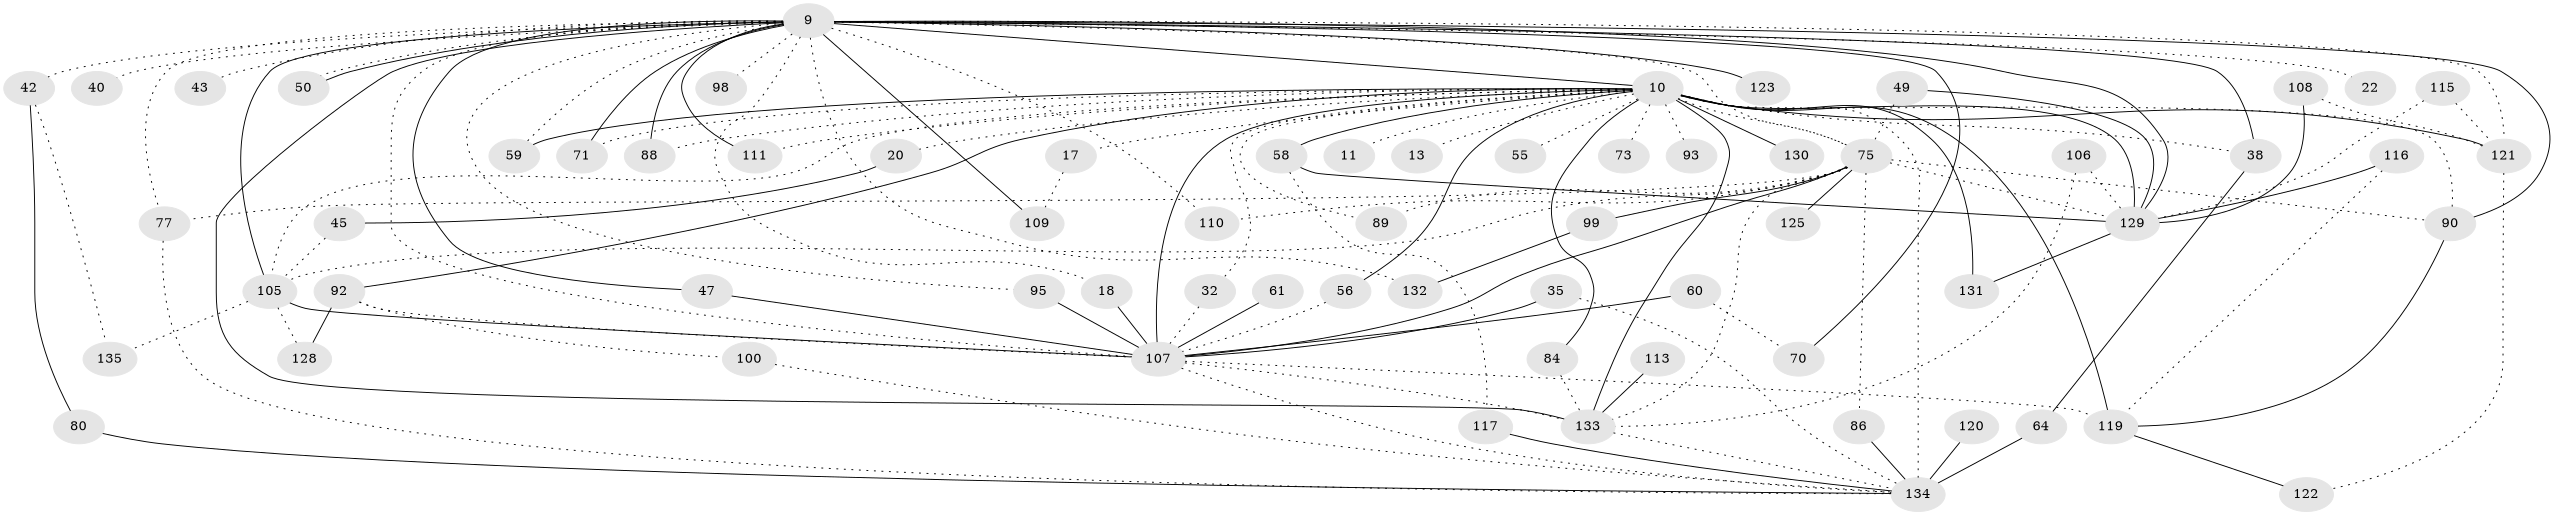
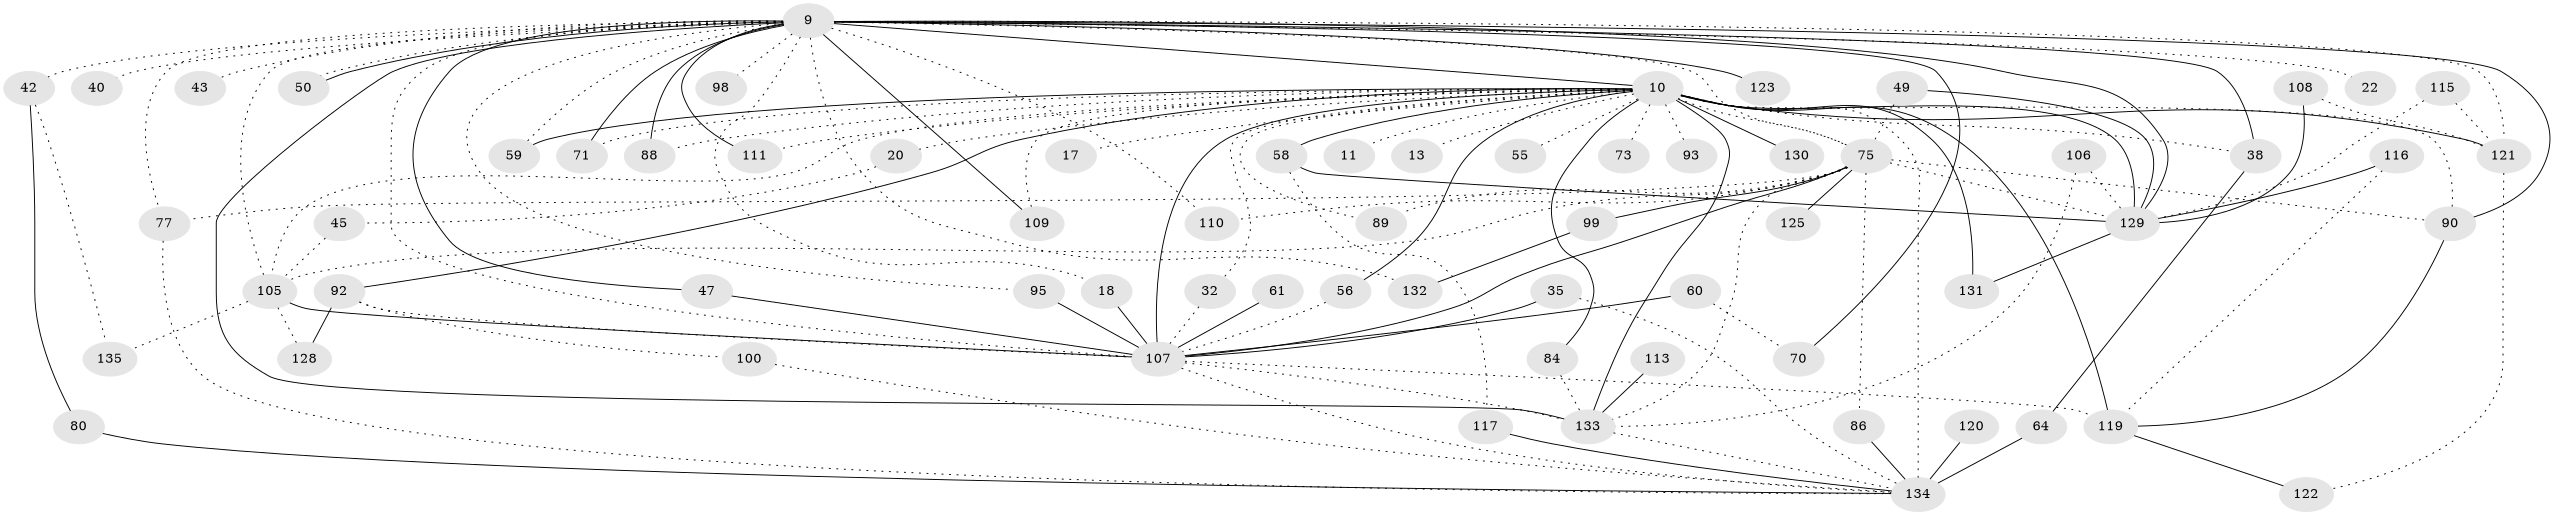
edge "9" -- "105": style solid -> dotted
edge "17" -- "109": now "10" -- "109"
edge "20" -- "45": style solid -> dotted
